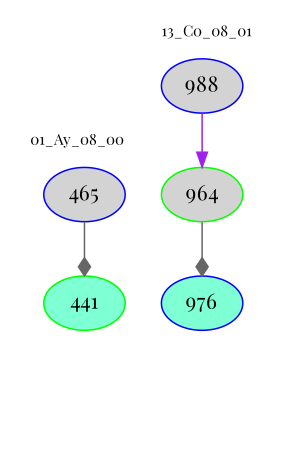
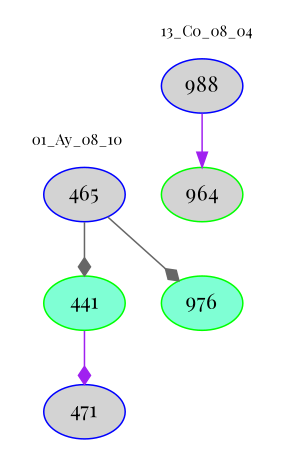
cluster "13_C0_08_01": label "13_C0_08_01" -> "13_C0_08_04"
cluster "01_Ay_08_00": label "01_Ay_08_00" -> "01_Ay_08_10"
edge "964" -> "976": now "465" -> "976"
node "976": color blue -> green
node "471": added
